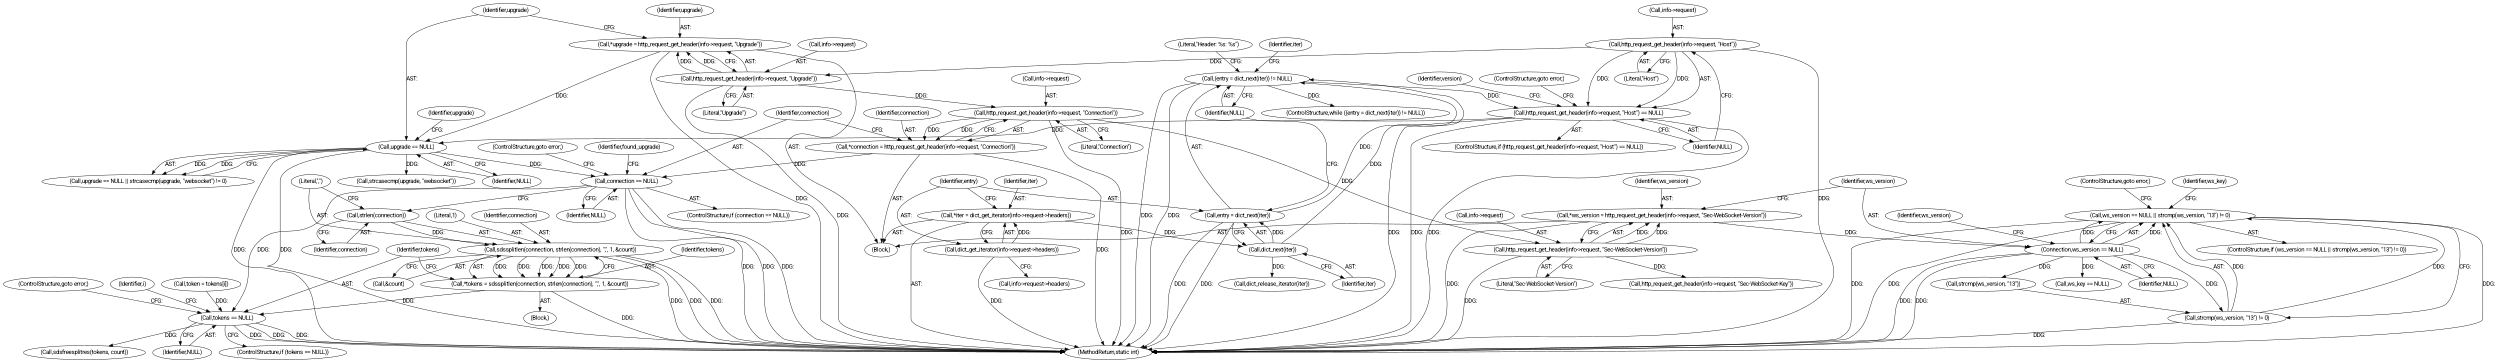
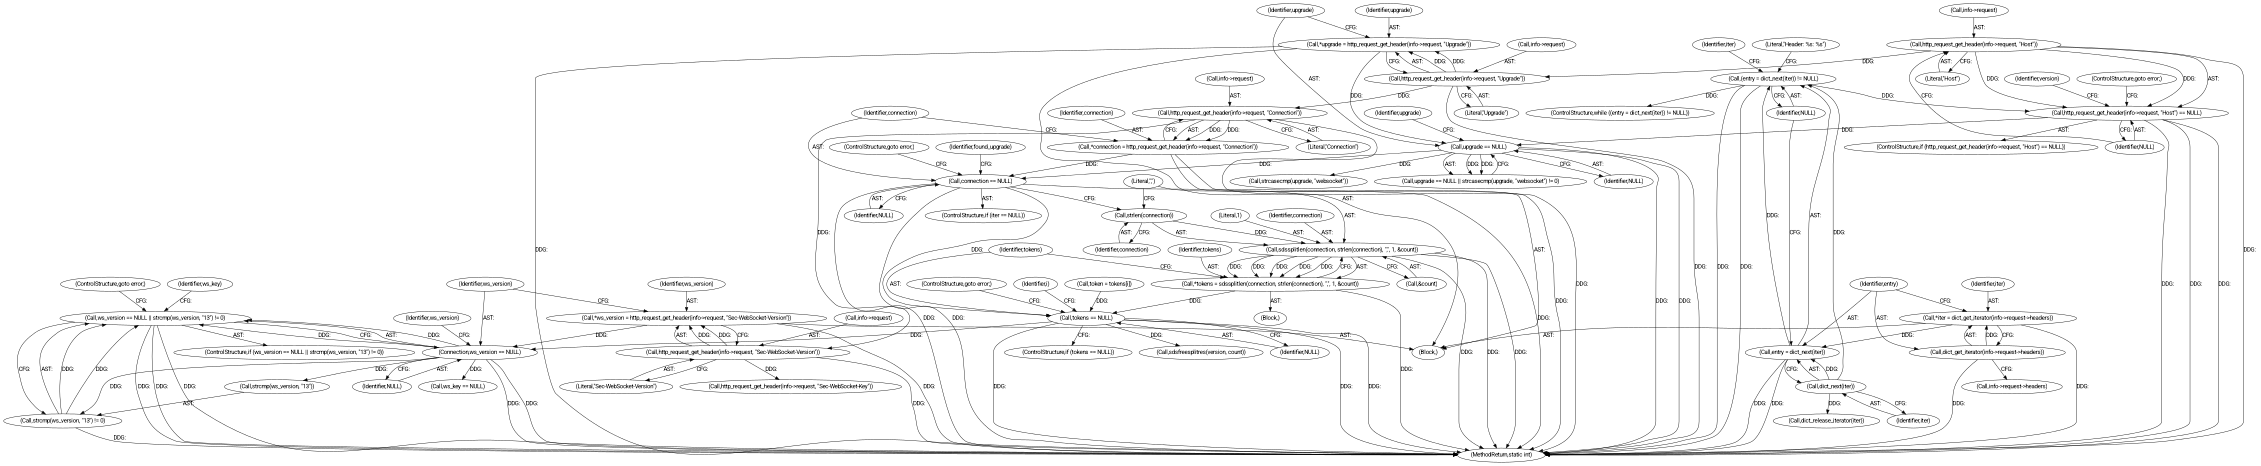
node "(ControlStructure,if (connection == NULL))": label "(ControlStructure,if (connection == NULL))" -> "(ControlStructure,if (iter == NULL))"
edge "(Call,*iter = dict_get_iterator(info->request->headers))" -> "(Call,dict_next(iter))": now "(Call,*iter = dict_get_iterator(info->request->headers))" -> "(Call,entry = dict_next(iter))"
edge "(Call,*iter = dict_get_iterator(info->request->headers))" -> "(MethodReturn,static int)": label "AST: " -> "DDG: "
edge "(Call,tokens == NULL)" -> "(Connection,ws_version == NULL)": added, label "DDG:"
node "(Call,sdsfreesplitres(tokens, count))": label "(Call,sdsfreesplitres(tokens, count))" -> "(Call,sdsfreesplitres(version, count))"
